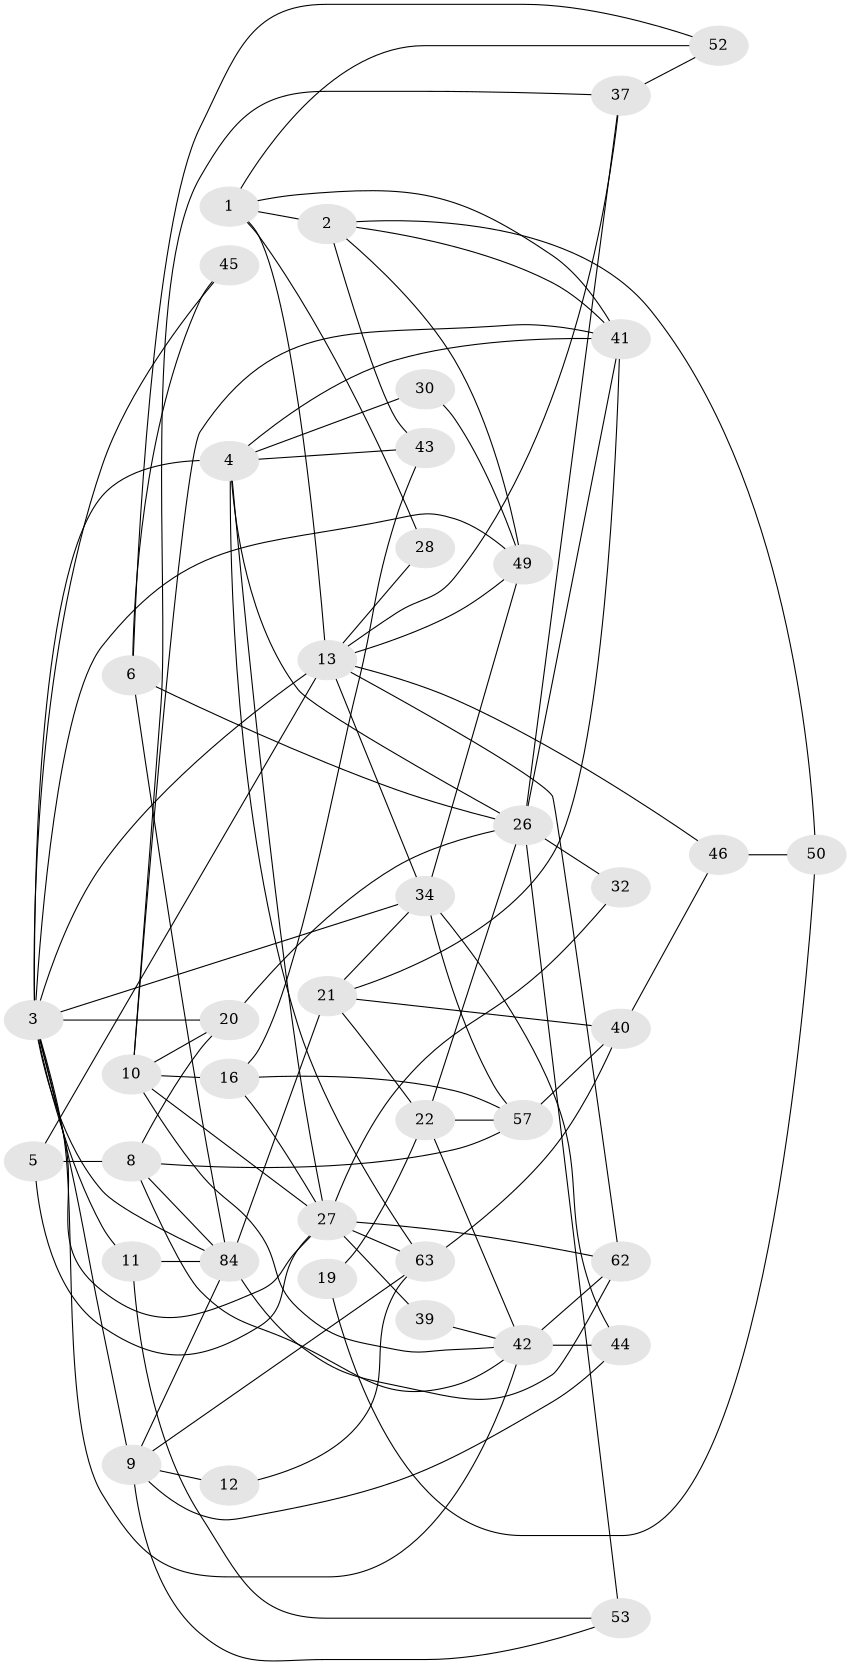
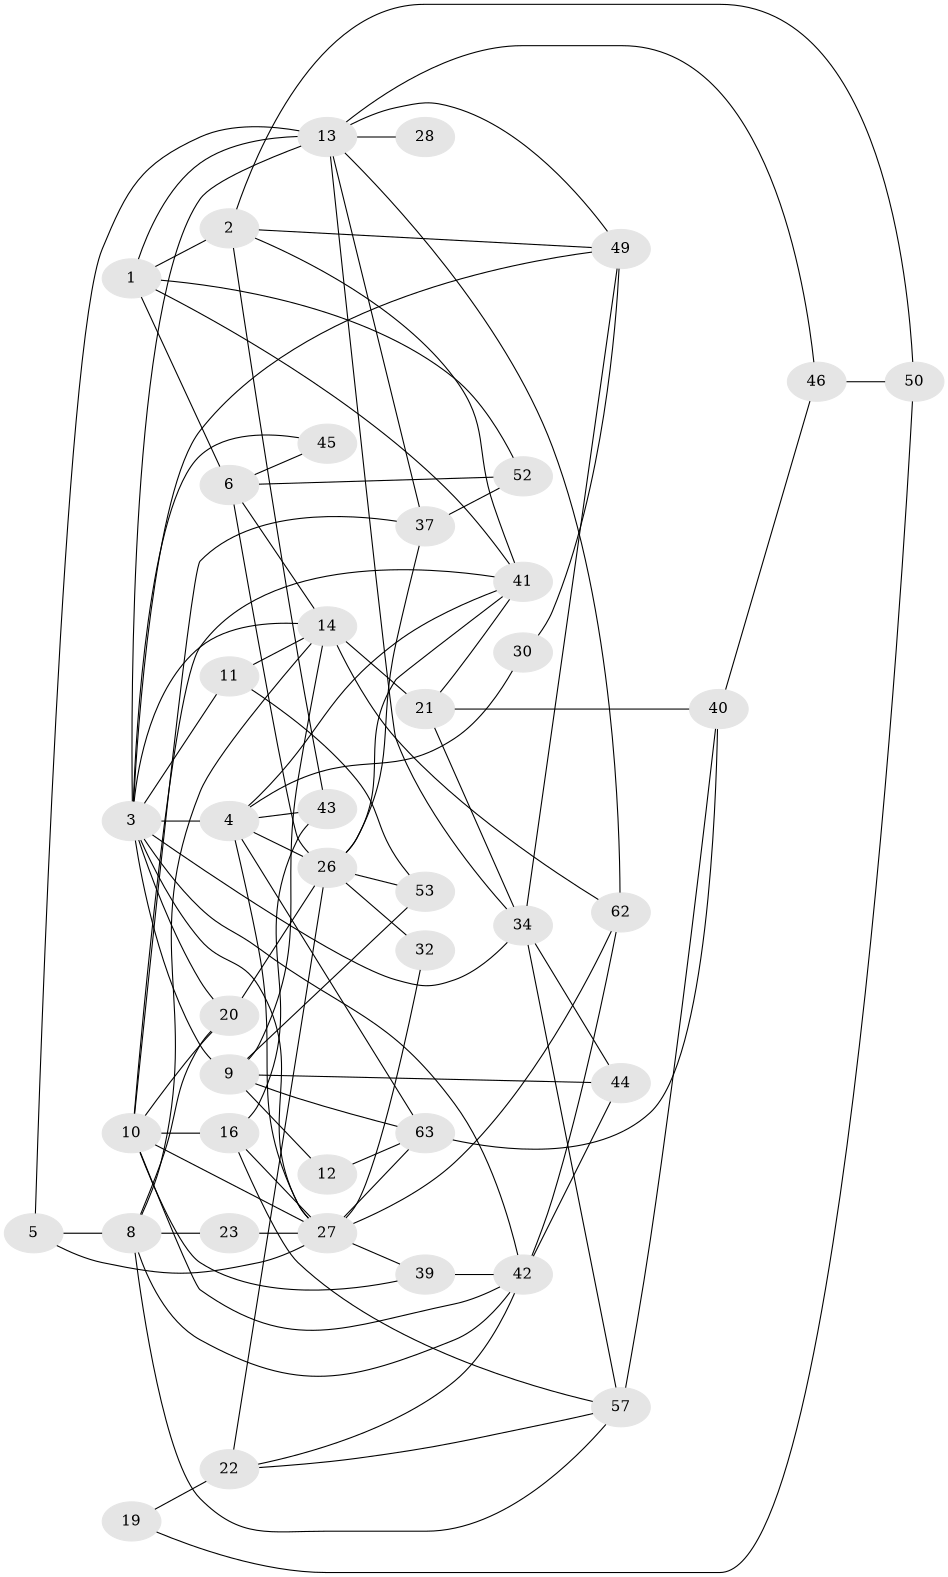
edge "1" -- "28": now "1" -- "6"
edge "21" -- "22": removed
node "23": added
node "84": label "84" -> "14"
edge "10" -- "39": added
